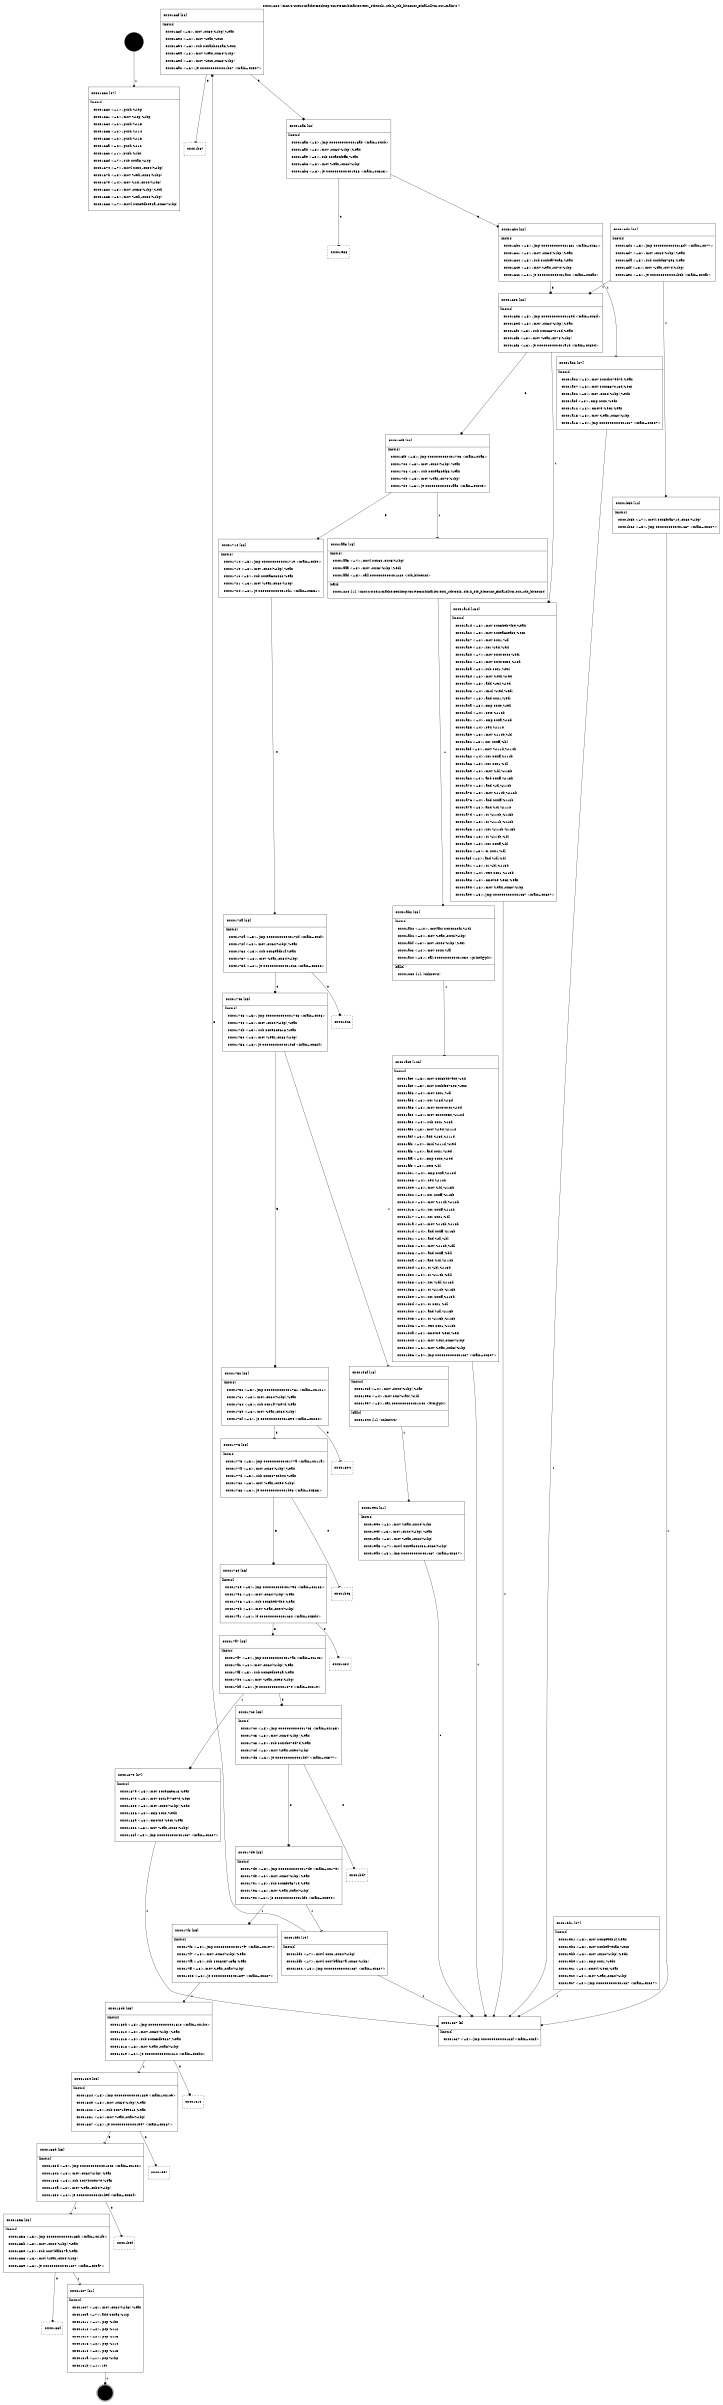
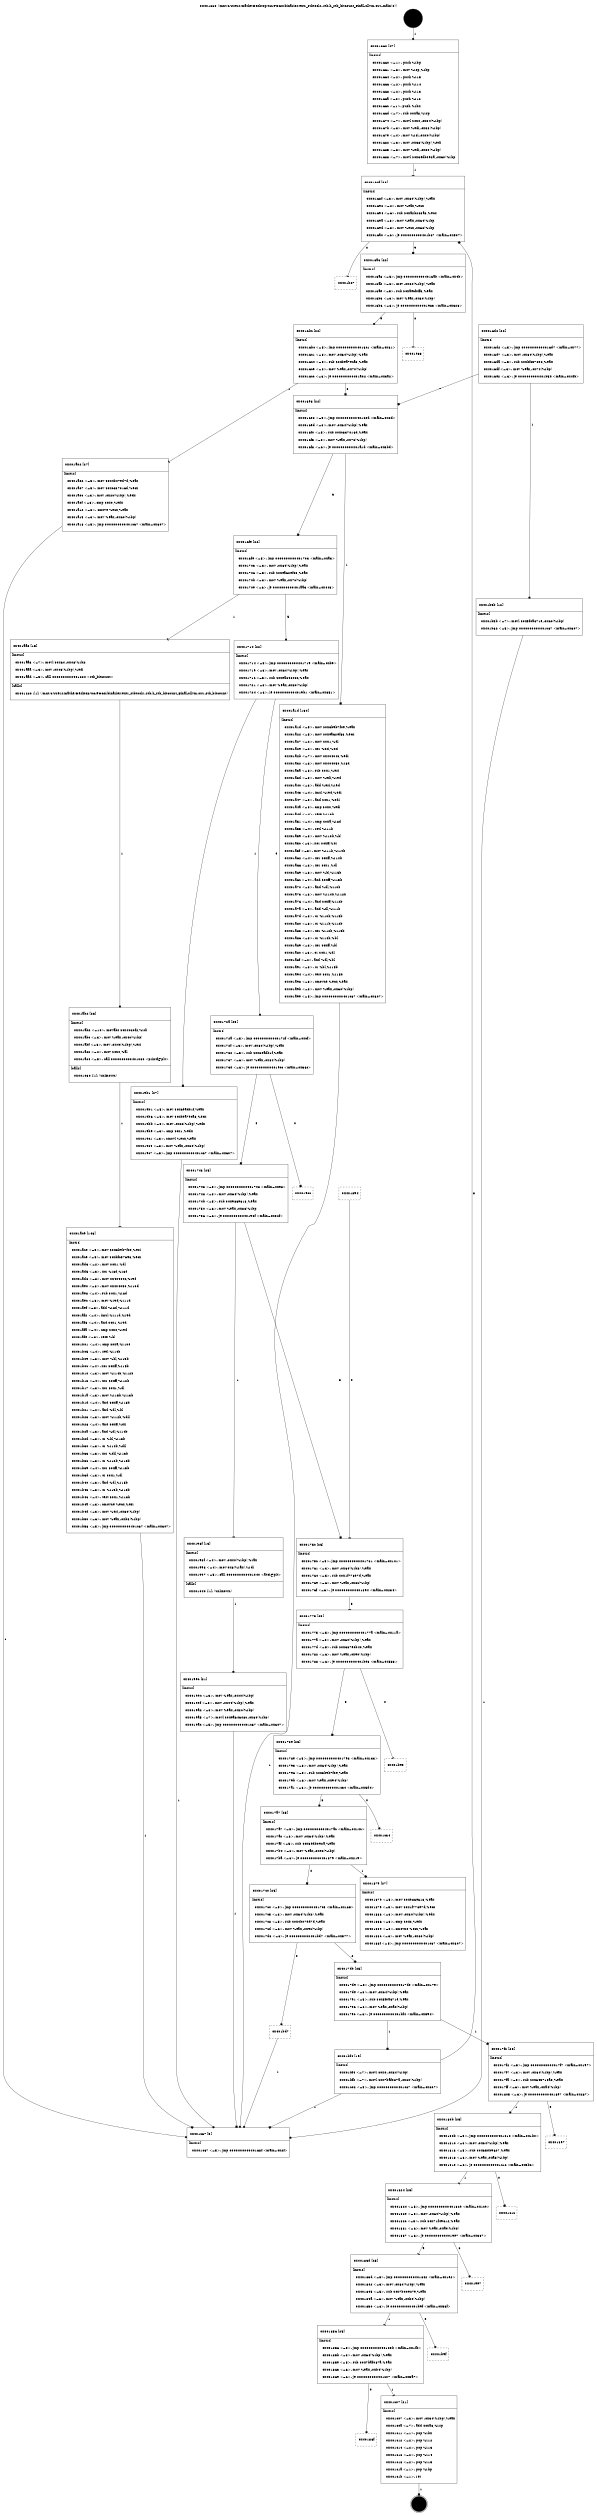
edge "0x401660 [47]" -> "0x40168f [23]": added, label "1"
edge "0x401714 [22]" -> "0x4019b1 [27]": added, label "1"
edge "0x40175c [25]" -> "0x401894": reversed
edge "0x4017d9 [25]" -> "0x401bf4 [19]": arrowhead tee -> box
edge "0x401879 [27]" -> "0x401c67 [5]": now "0x401bd7" -> "0x401c67 [5]"
node "0x4018e7": added
